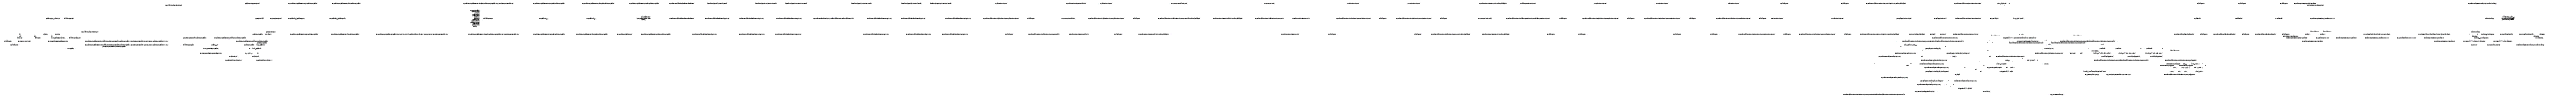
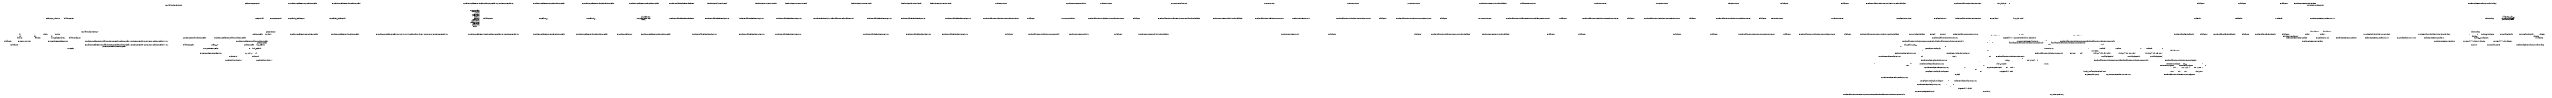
node "return Converter.Convert(number, numerals);": label "return Converter.Convert(number, numerals);" -> "return Converter.Convert(number, gender);"
edge "var max = specification.Max" -> "return Maybe.Just(max);": reversed
node "0: var unity = number % 10": removed
node "Entry System.Text.IEnumerable.ToString()": label "Entry System.Text.IEnumerable.ToString()" -> "Entry System.Text.StringBuilder.ToString()"
